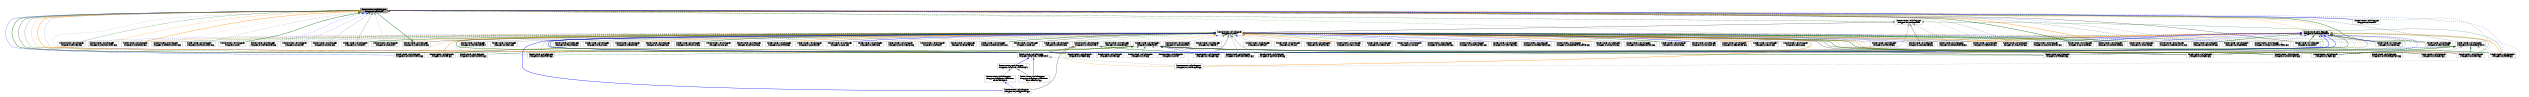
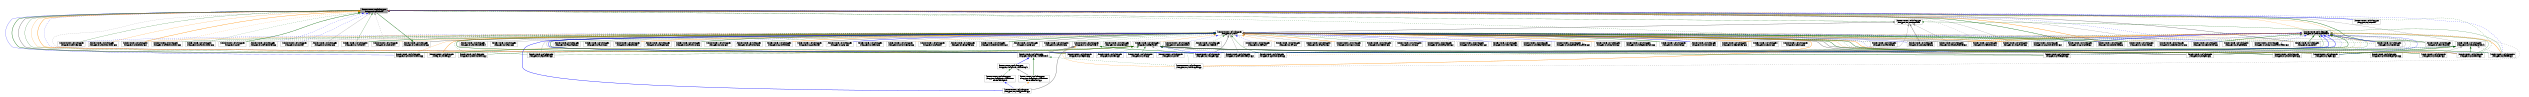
edge "/home/runner/work/doxygen /doxygen/src/docnode.cpp" -> "/home/runner/work/doxygen /doxygen/src/namespacedef.h": removed
edge "/home/runner/work/doxygen /doxygen/src/dotfilepatcher.cpp" -> "/home/runner/work/doxygen /doxygen/src/util.h": color blue -> darkorange
node "/home/runner/work/doxygen /doxygen/src/dirdef.cpp": label "/home/runner/work/doxygen /doxygen/src/dirdef.cpp" -> "/home/runner/work/doxygen /tooltip/src/dirdef.cpp"
